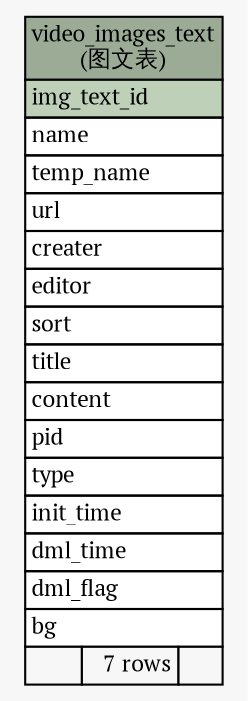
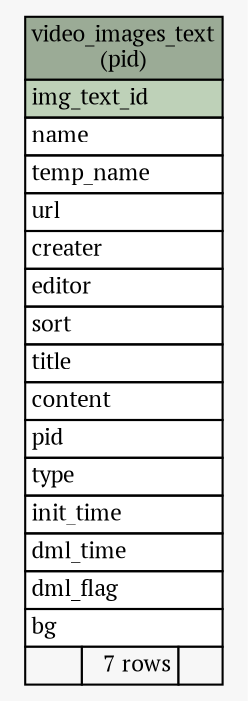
node "video_images_text": text "(图文表)" -> "(pid)"
